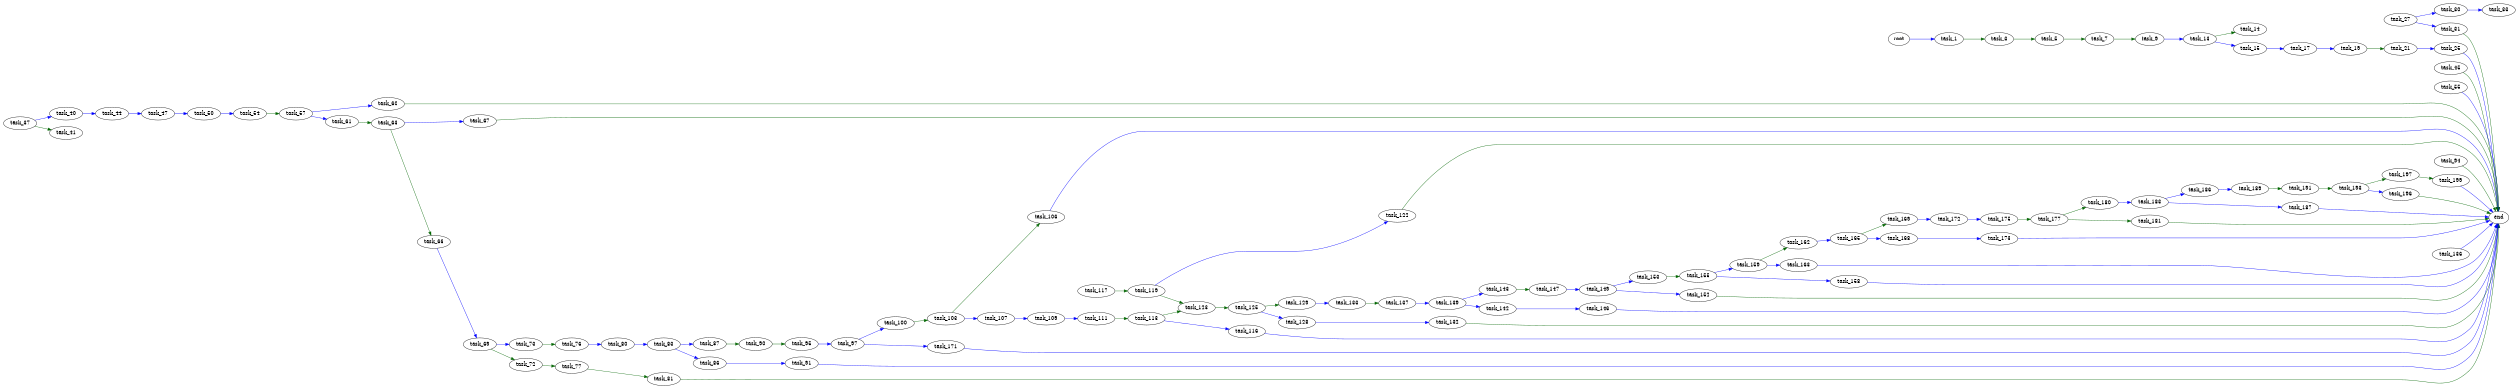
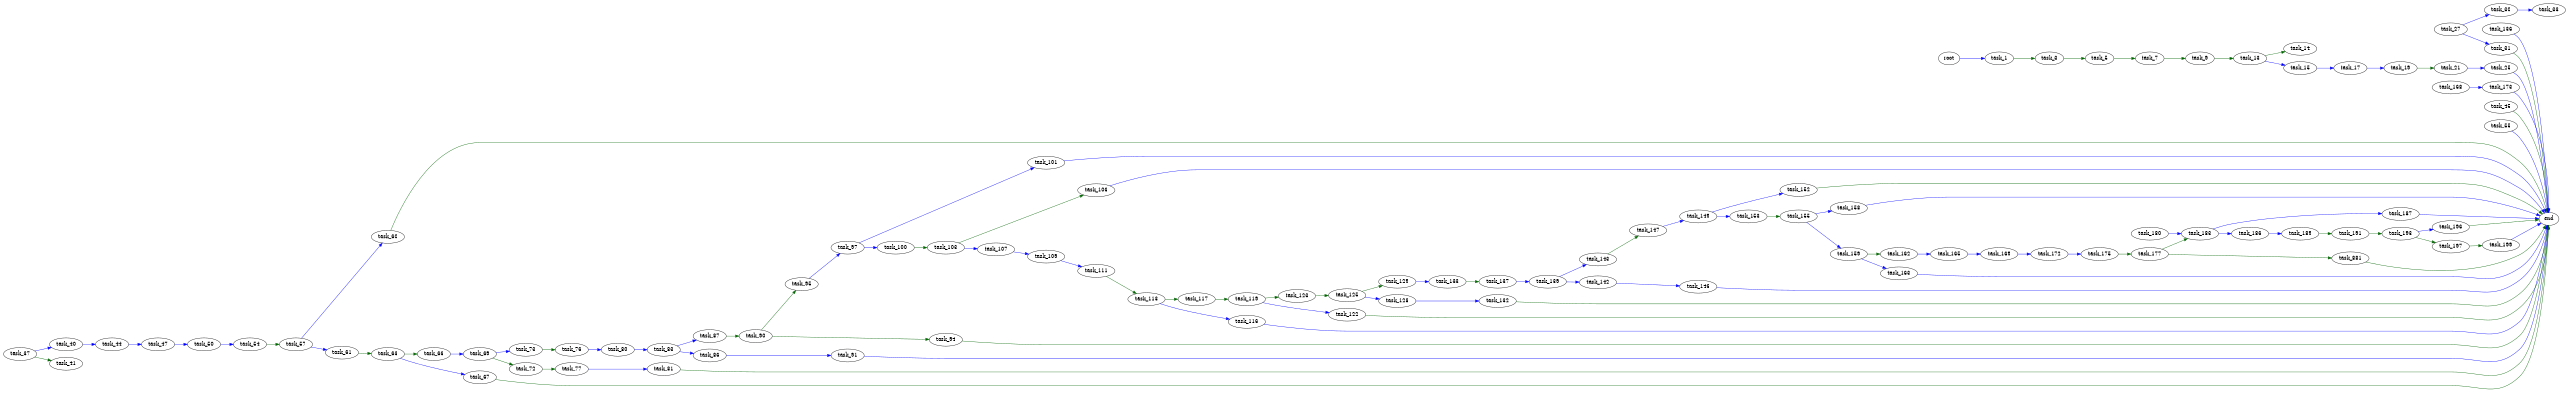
edge "task_9" -> "task_13": color blue -> darkgreen
edge "task_177" -> "task_180": now "task_177" -> "task_183"
node "task_181": label "task_181" -> "task_881"
edge "task_165" -> "task_169": color darkgreen -> blue
edge "task_165" -> "task_168": removed
edge "task_113" -> "task_123": now "task_113" -> "task_117"
edge "task_90" -> "task_94": added
node "task_171": label "task_171" -> "task_101"
edge "task_77" -> "task_81": color darkgreen -> blue
